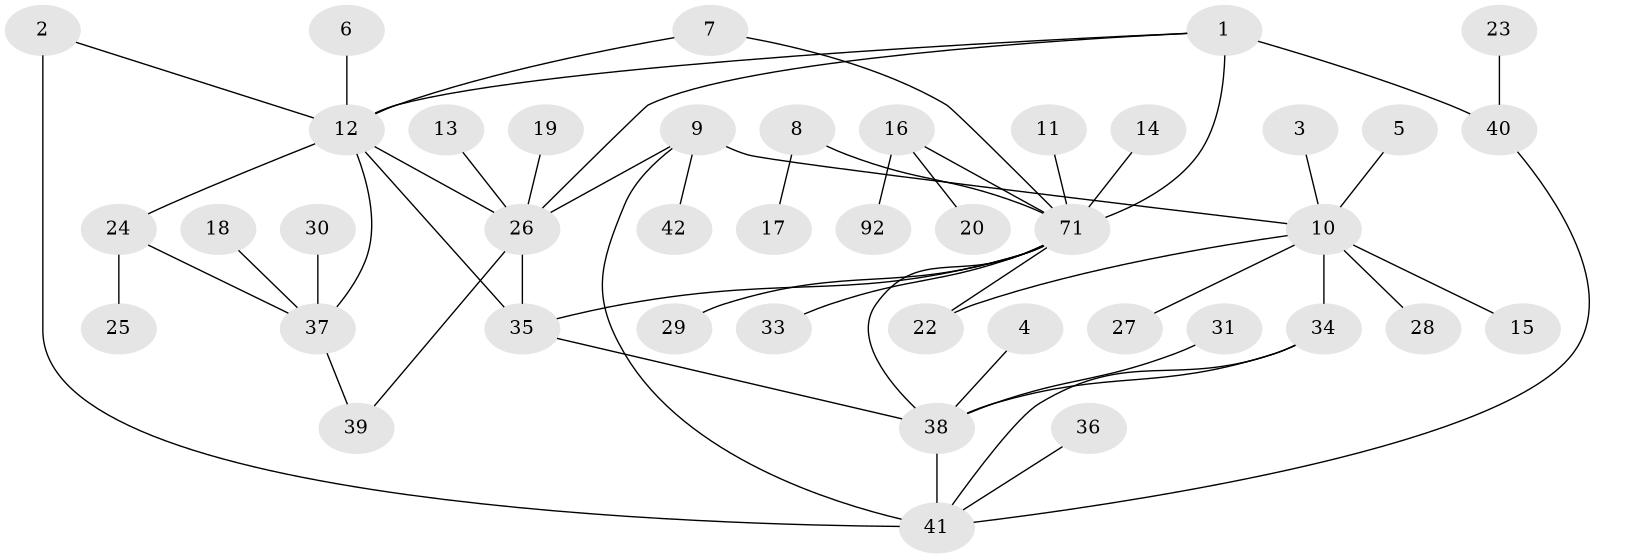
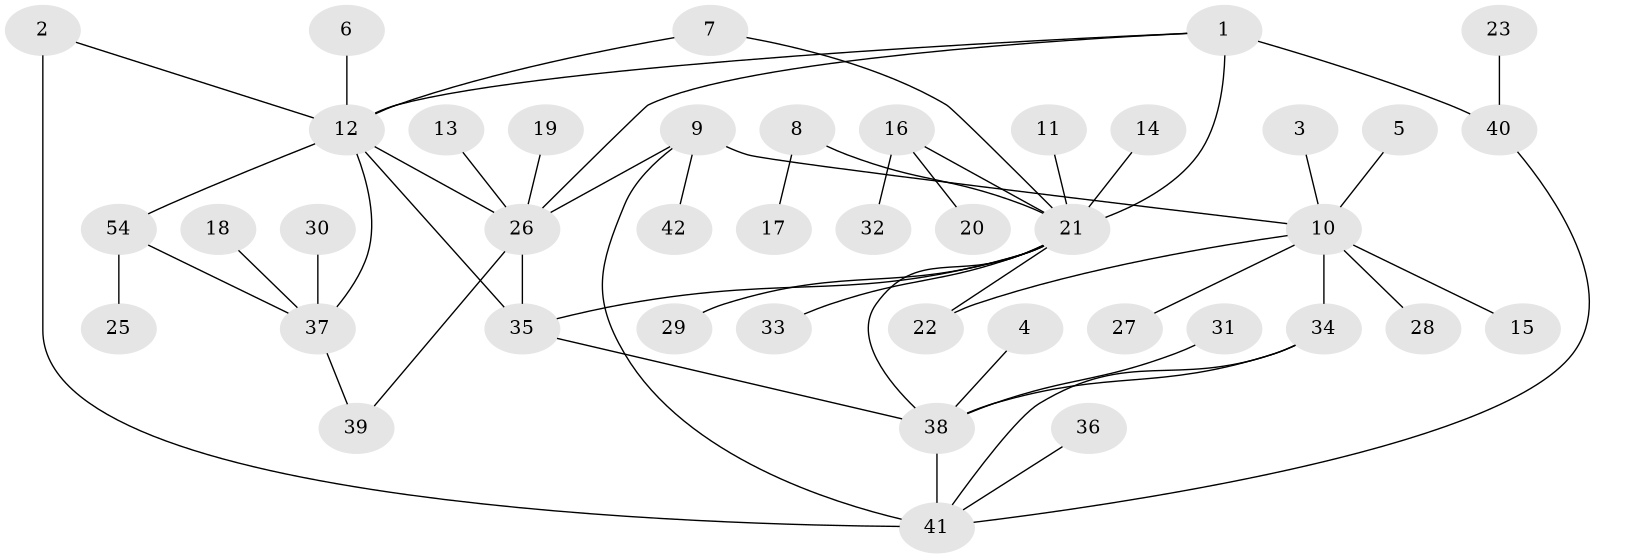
node "24": label "24" -> "54"
node "92": label "92" -> "32"
node "71": label "71" -> "21"
